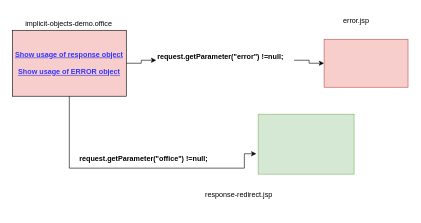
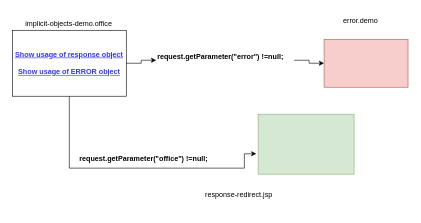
node "error.jsp": label "error.jsp" -> "error.demo"
node "Show usage of response object Show usage of ERROR object": fillcolor #f8cecc -> #ffffff
